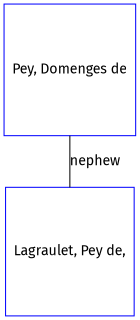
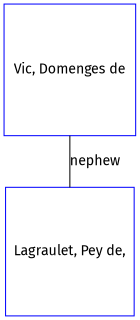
node "Pey, Domenges de": label "Pey, Domenges de" -> "Vic, Domenges de"
